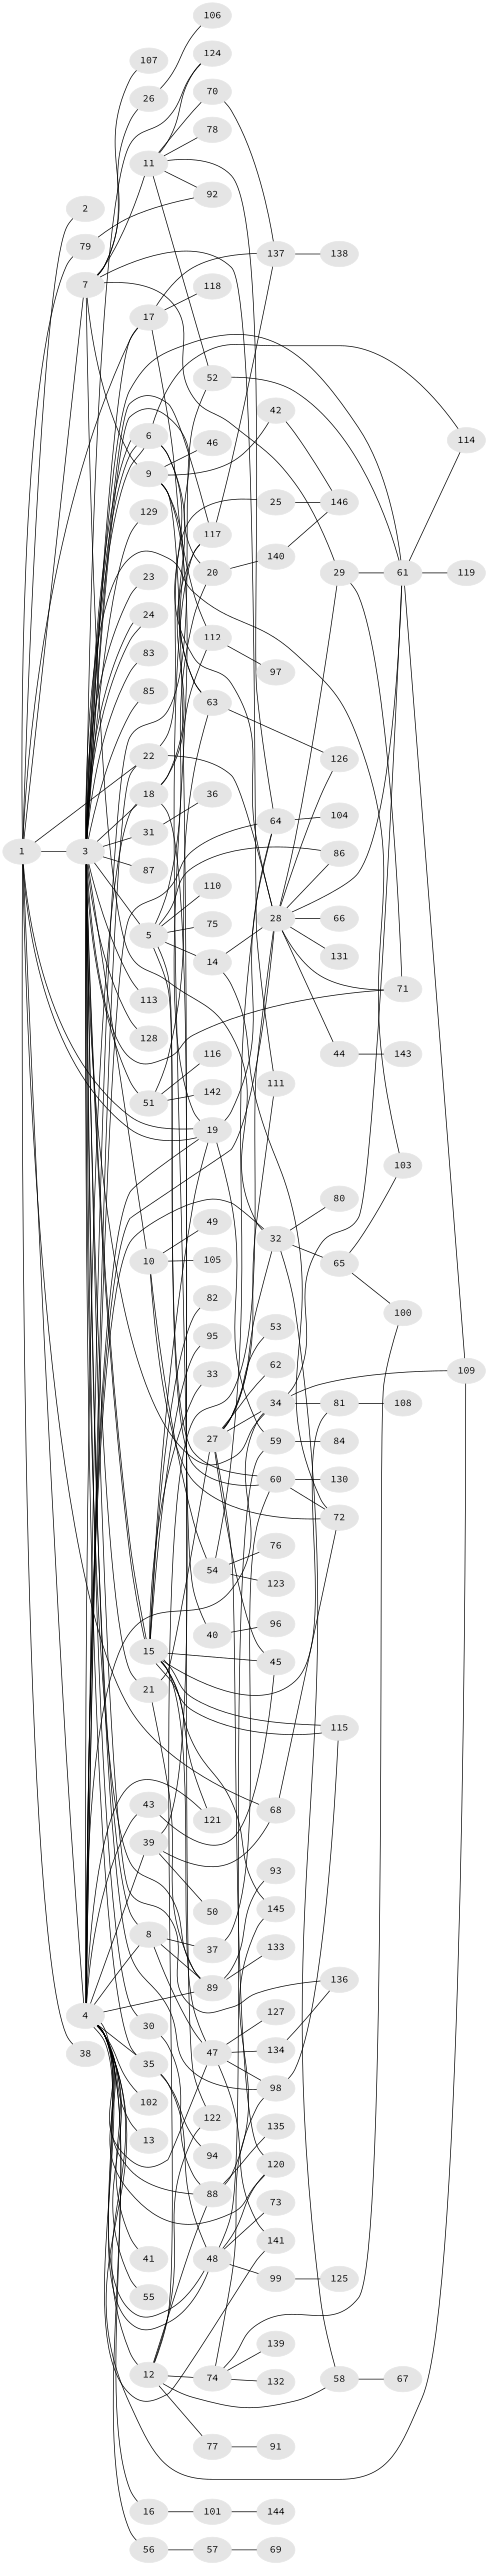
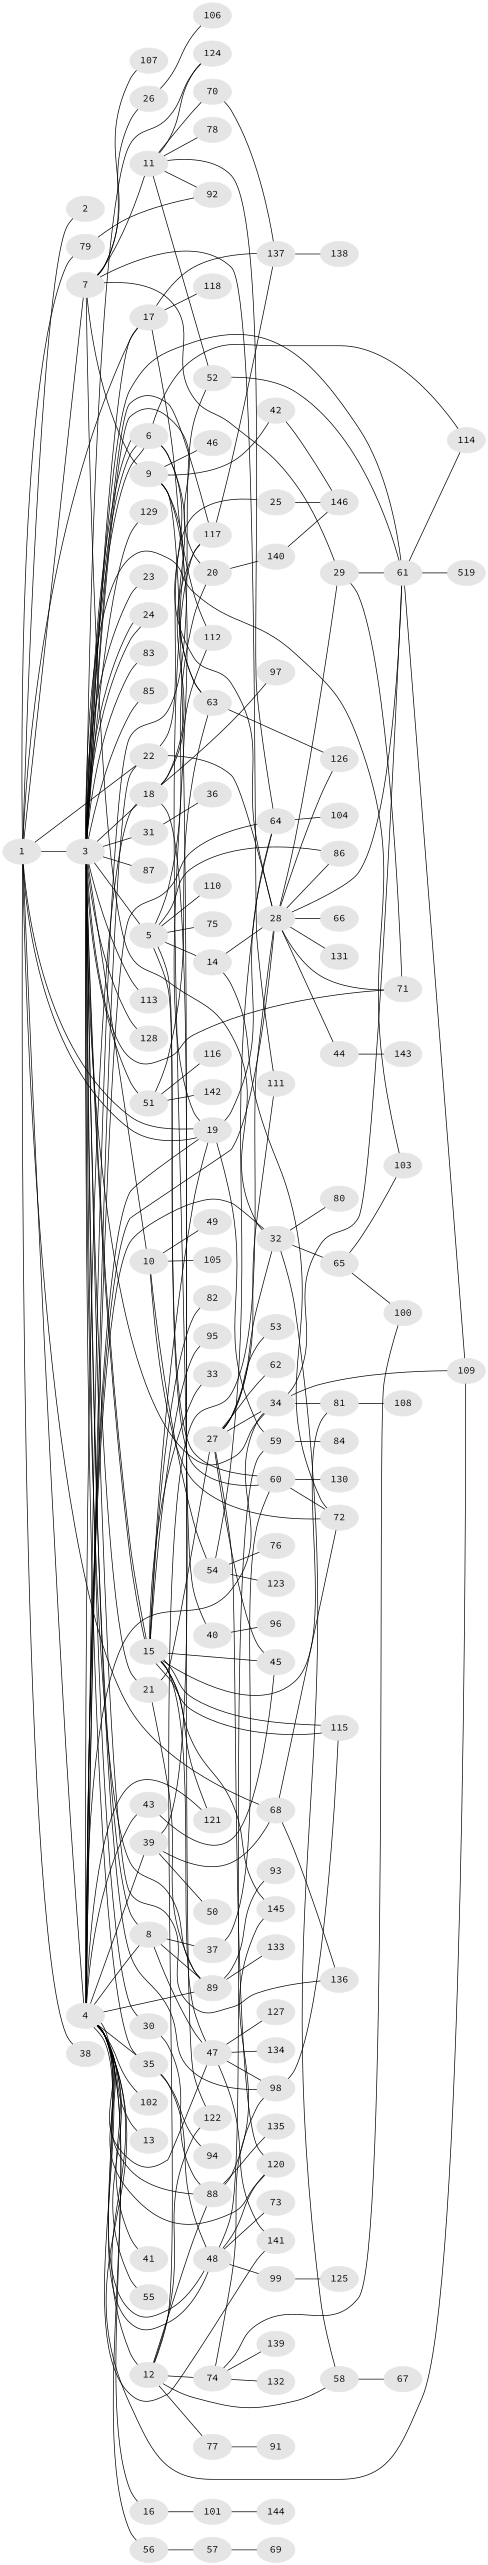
node "119": label "119" -> "519"
edge "112" -- "97": now "18" -- "97"
edge "136" -- "134": now "136" -- "68"
